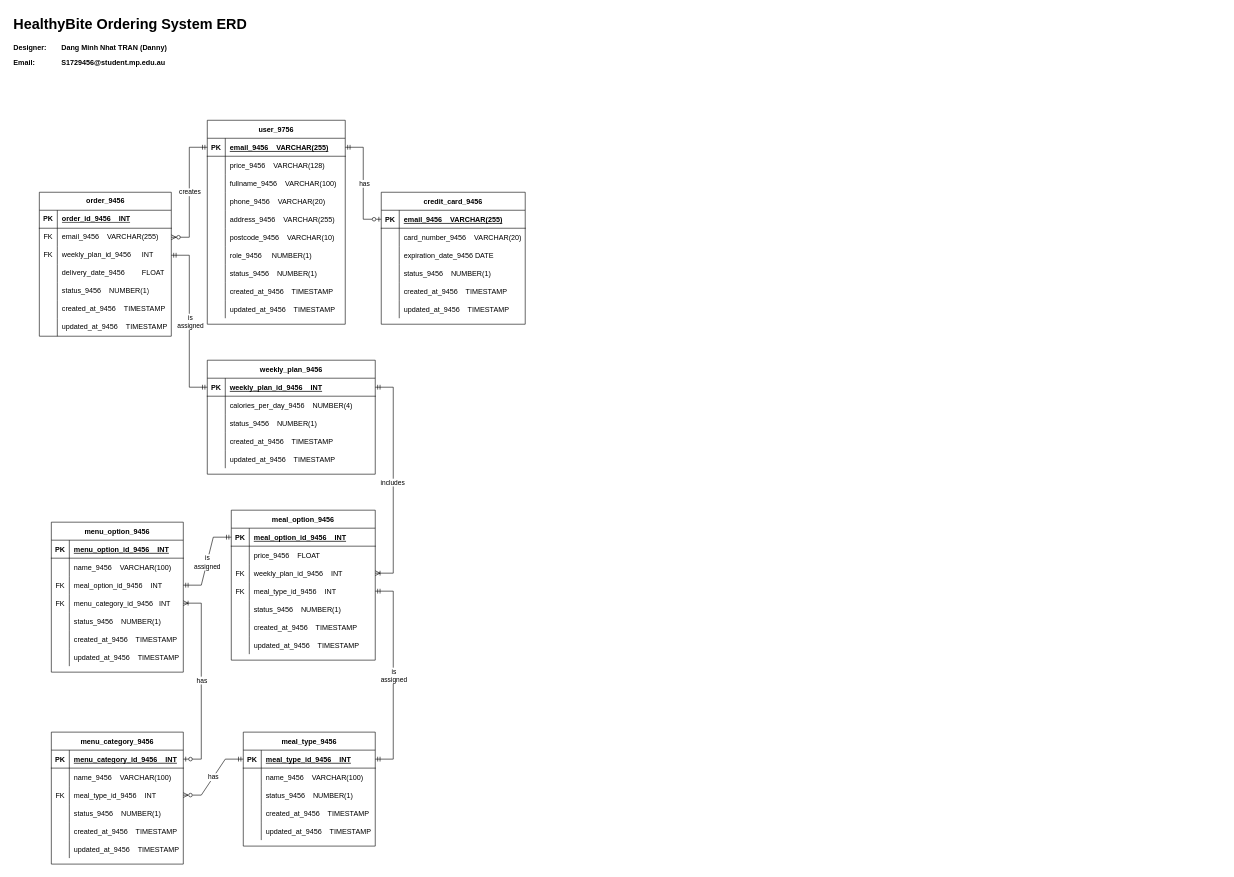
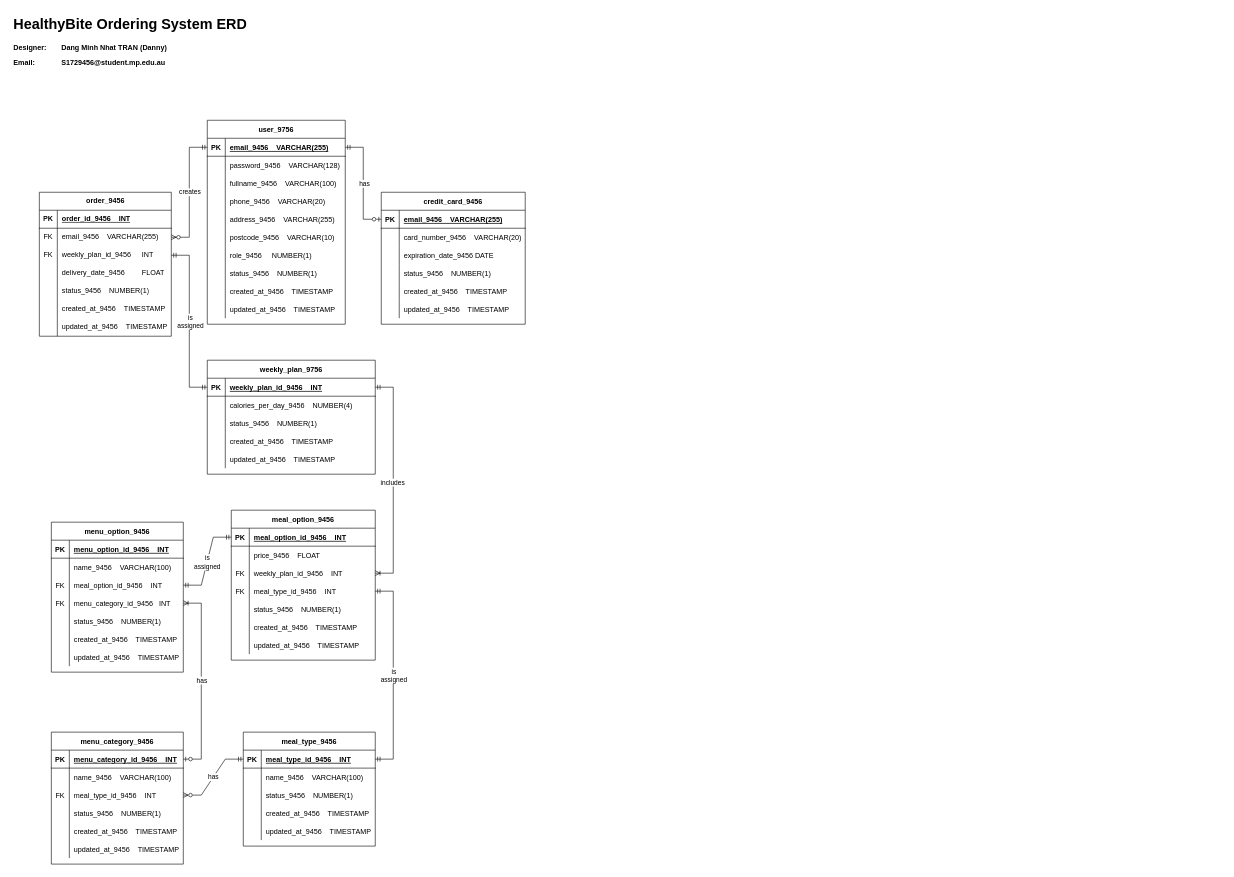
node "price_9456 VARCHAR(128)": label "price_9456 VARCHAR(128)" -> "password_9456 VARCHAR(128)"
node "weekly_plan_9456": label "weekly_plan_9456" -> "weekly_plan_9756"
